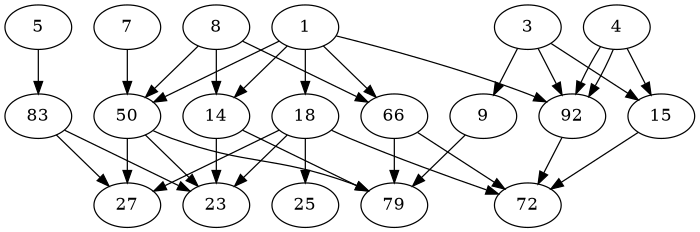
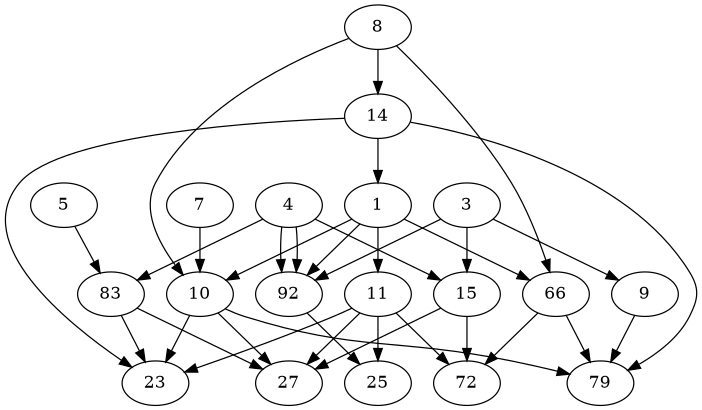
edge "1" -> "14": reversed
node "50": label "50" -> "10"
node "18": label "18" -> "11"
edge "92" -> "72": now "92" -> "25"
edge "4" -> "83": added
edge "15" -> "27": added
